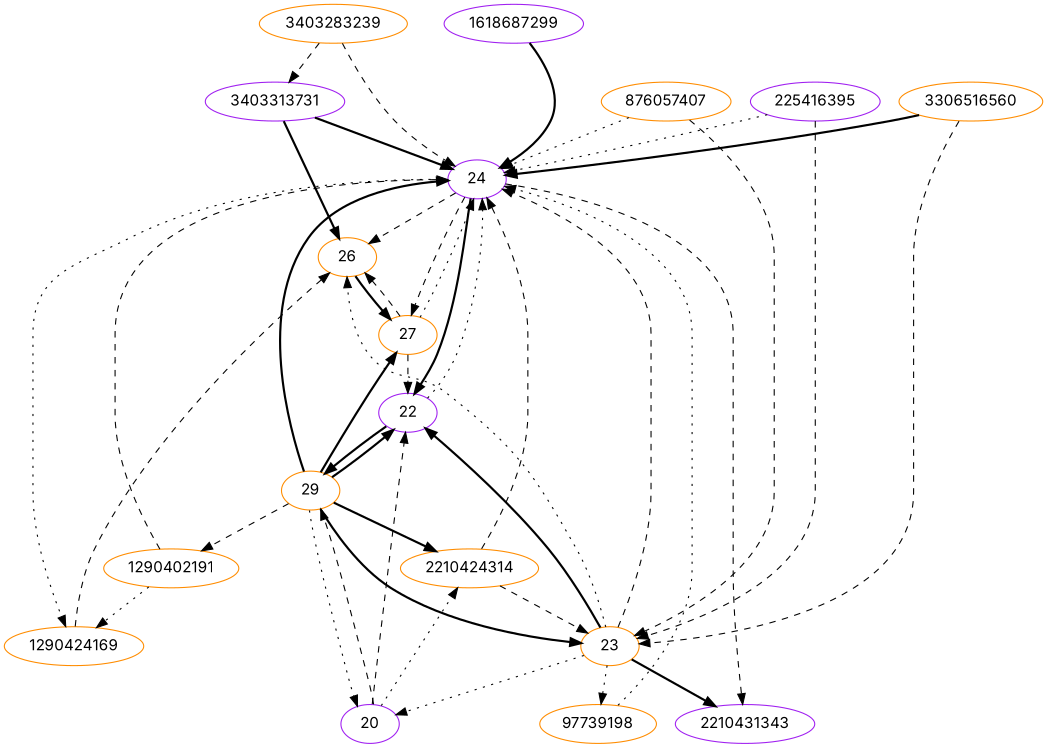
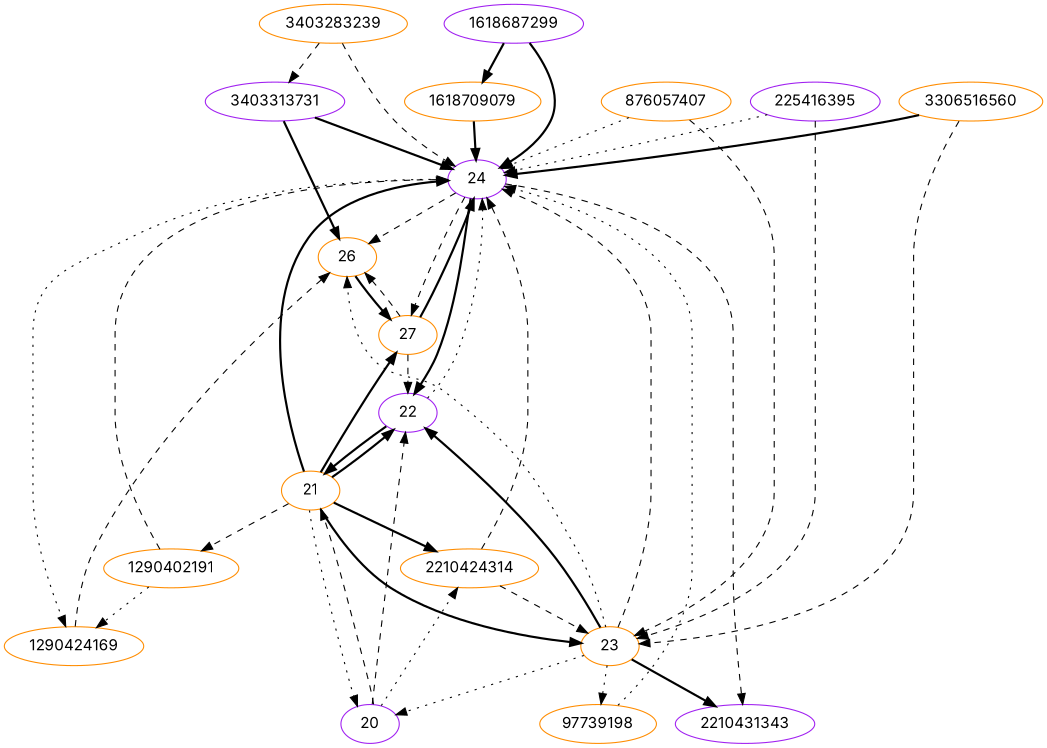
node "1618709079": added
edge "27" -> "24": style dotted -> bold
node "29": label "29" -> "21"
